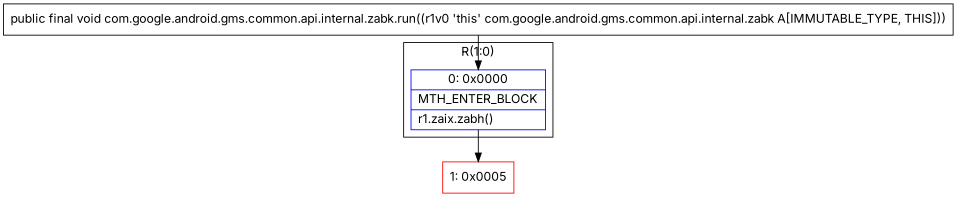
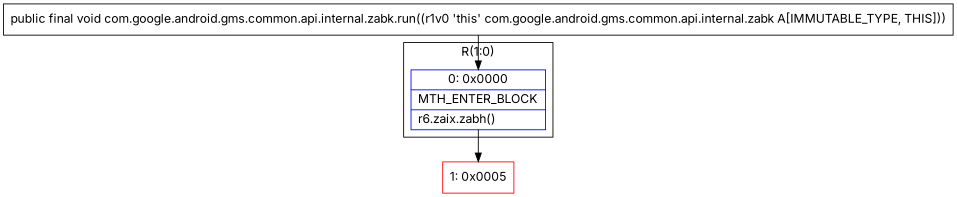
node "0: 0x0000": text "r1.zaix.zabh()" -> "r6.zaix.zabh()"
